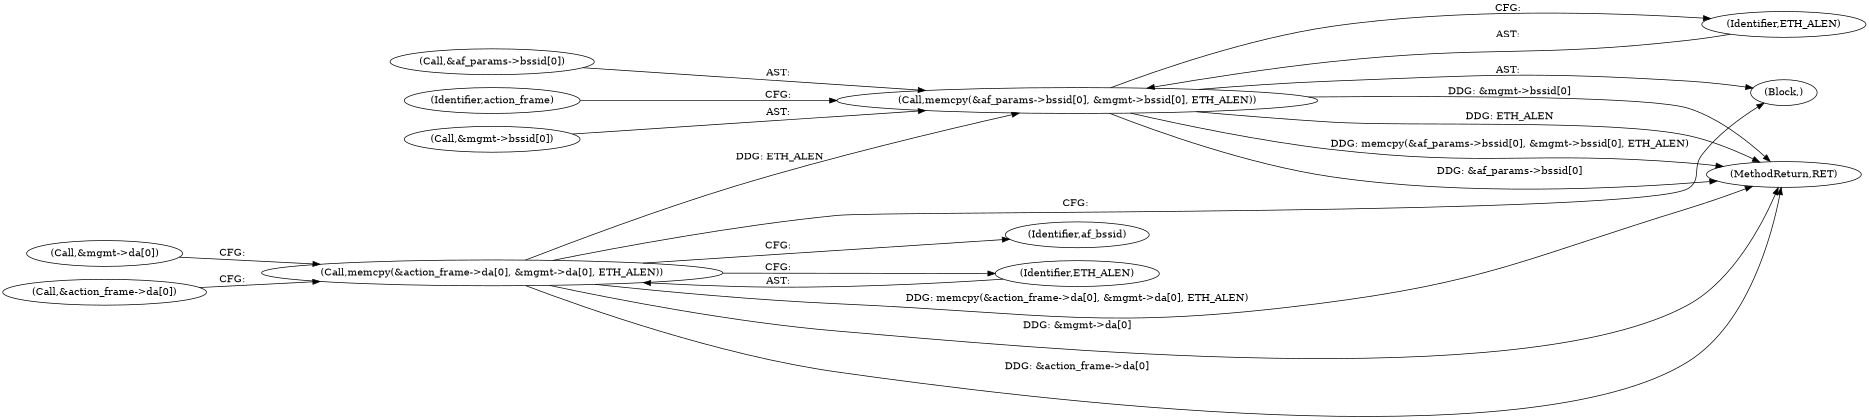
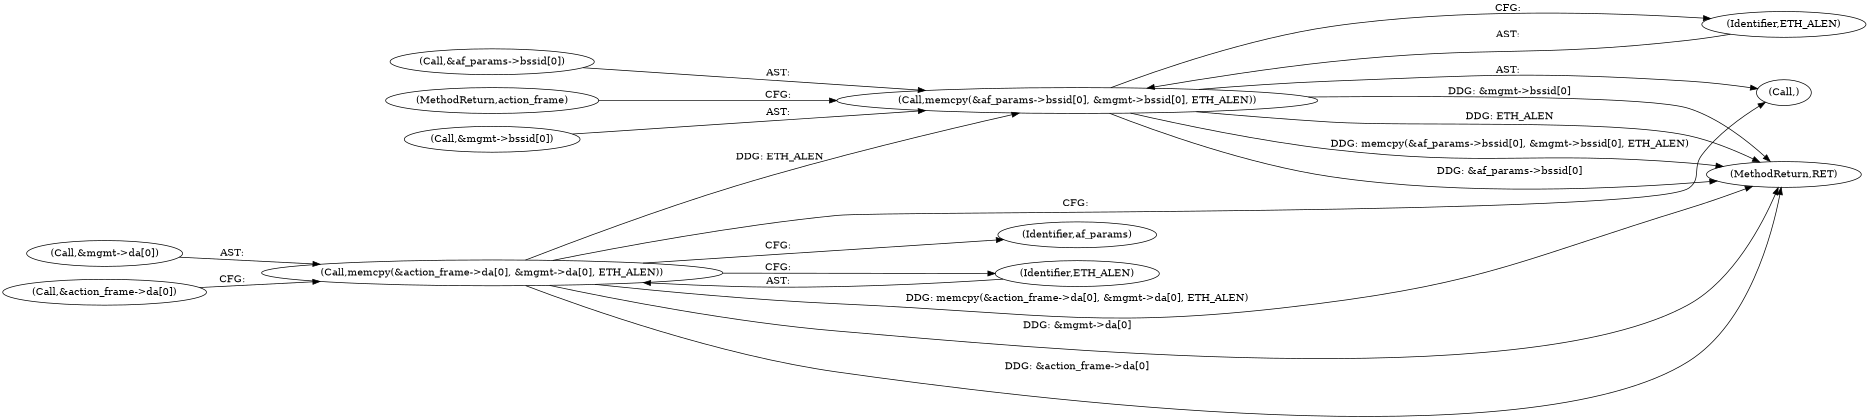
node "(Block,)": label "(Block,)" -> "(Call,)"
node "(Identifier,action_frame)": label "(Identifier,action_frame)" -> "(MethodReturn,action_frame)"
node "(Identifier,af_bssid)": label "(Identifier,af_bssid)" -> "(Identifier,af_params)"
edge "(Call,&mgmt->da[0])" -> "(Call,memcpy(&action_frame->da[0], &mgmt->da[0], ETH_ALEN))": label "CFG: " -> "AST: "
